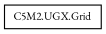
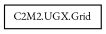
node "C5M2.UGX.Grid": label "C5M2.UGX.Grid" -> "C2M2.UGX.Grid"
